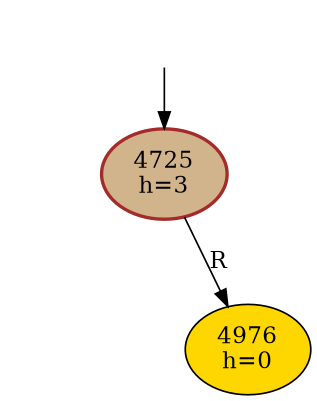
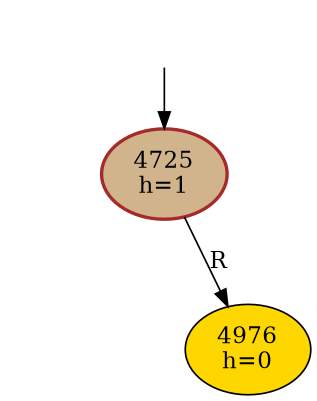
node "4725 h=3": label "4725 h=3" -> "4725 h=1"
